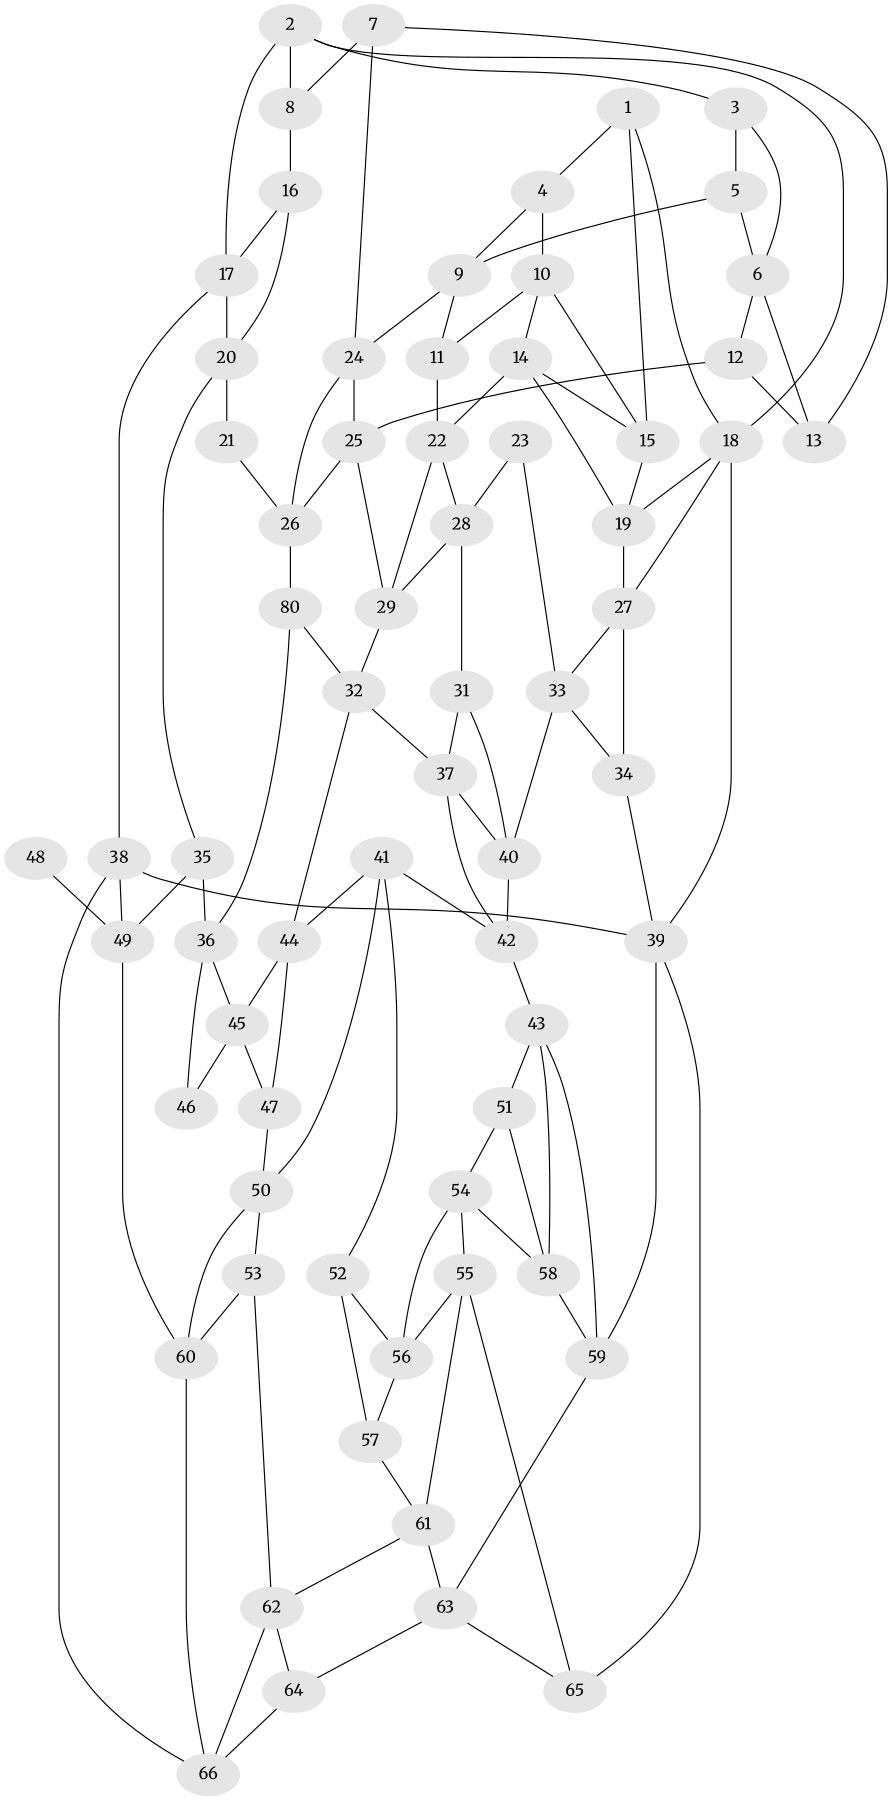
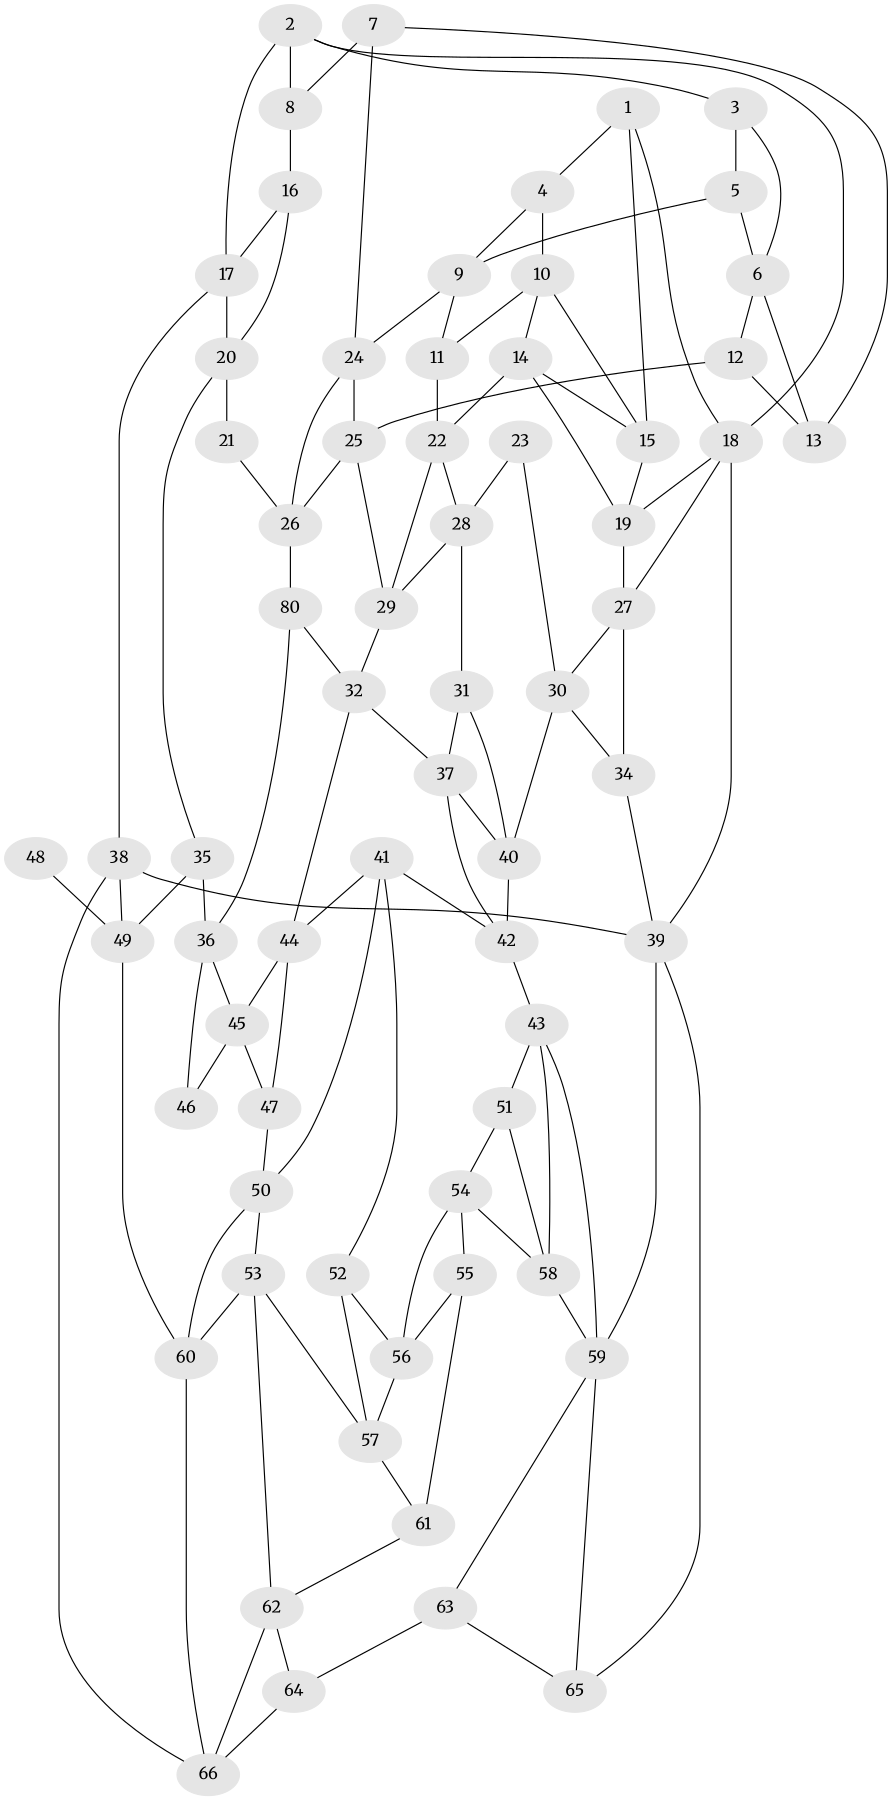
node "33": label "33" -> "30"
edge "53" -- "57": added
edge "55" -- "65": now "59" -- "65"
edge "61" -- "63": removed
